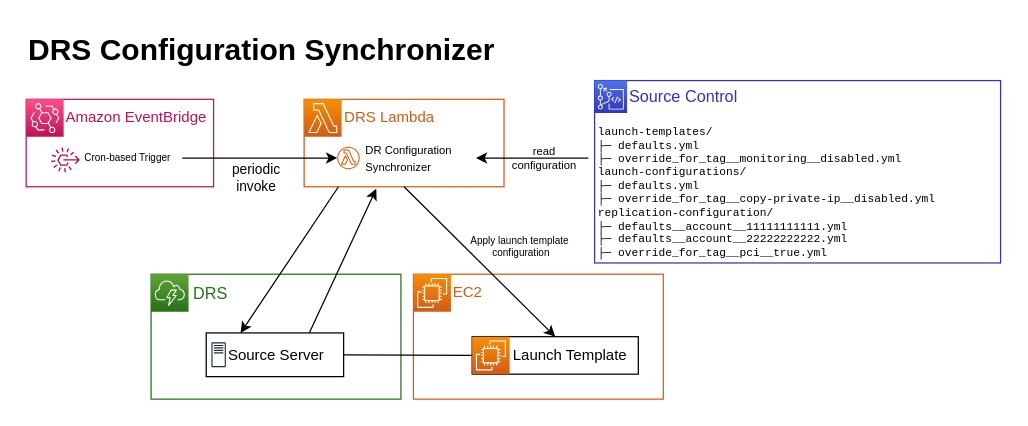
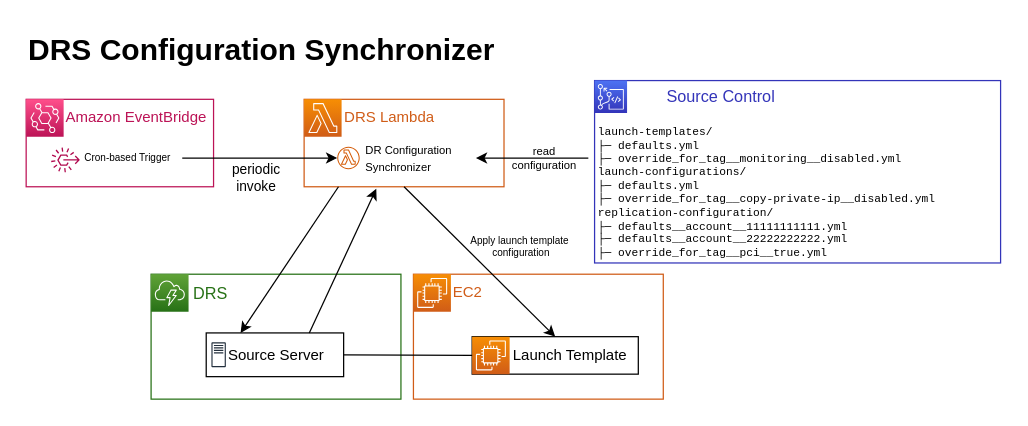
node "Source Control": moved (683, 97) -> (721, 97)
